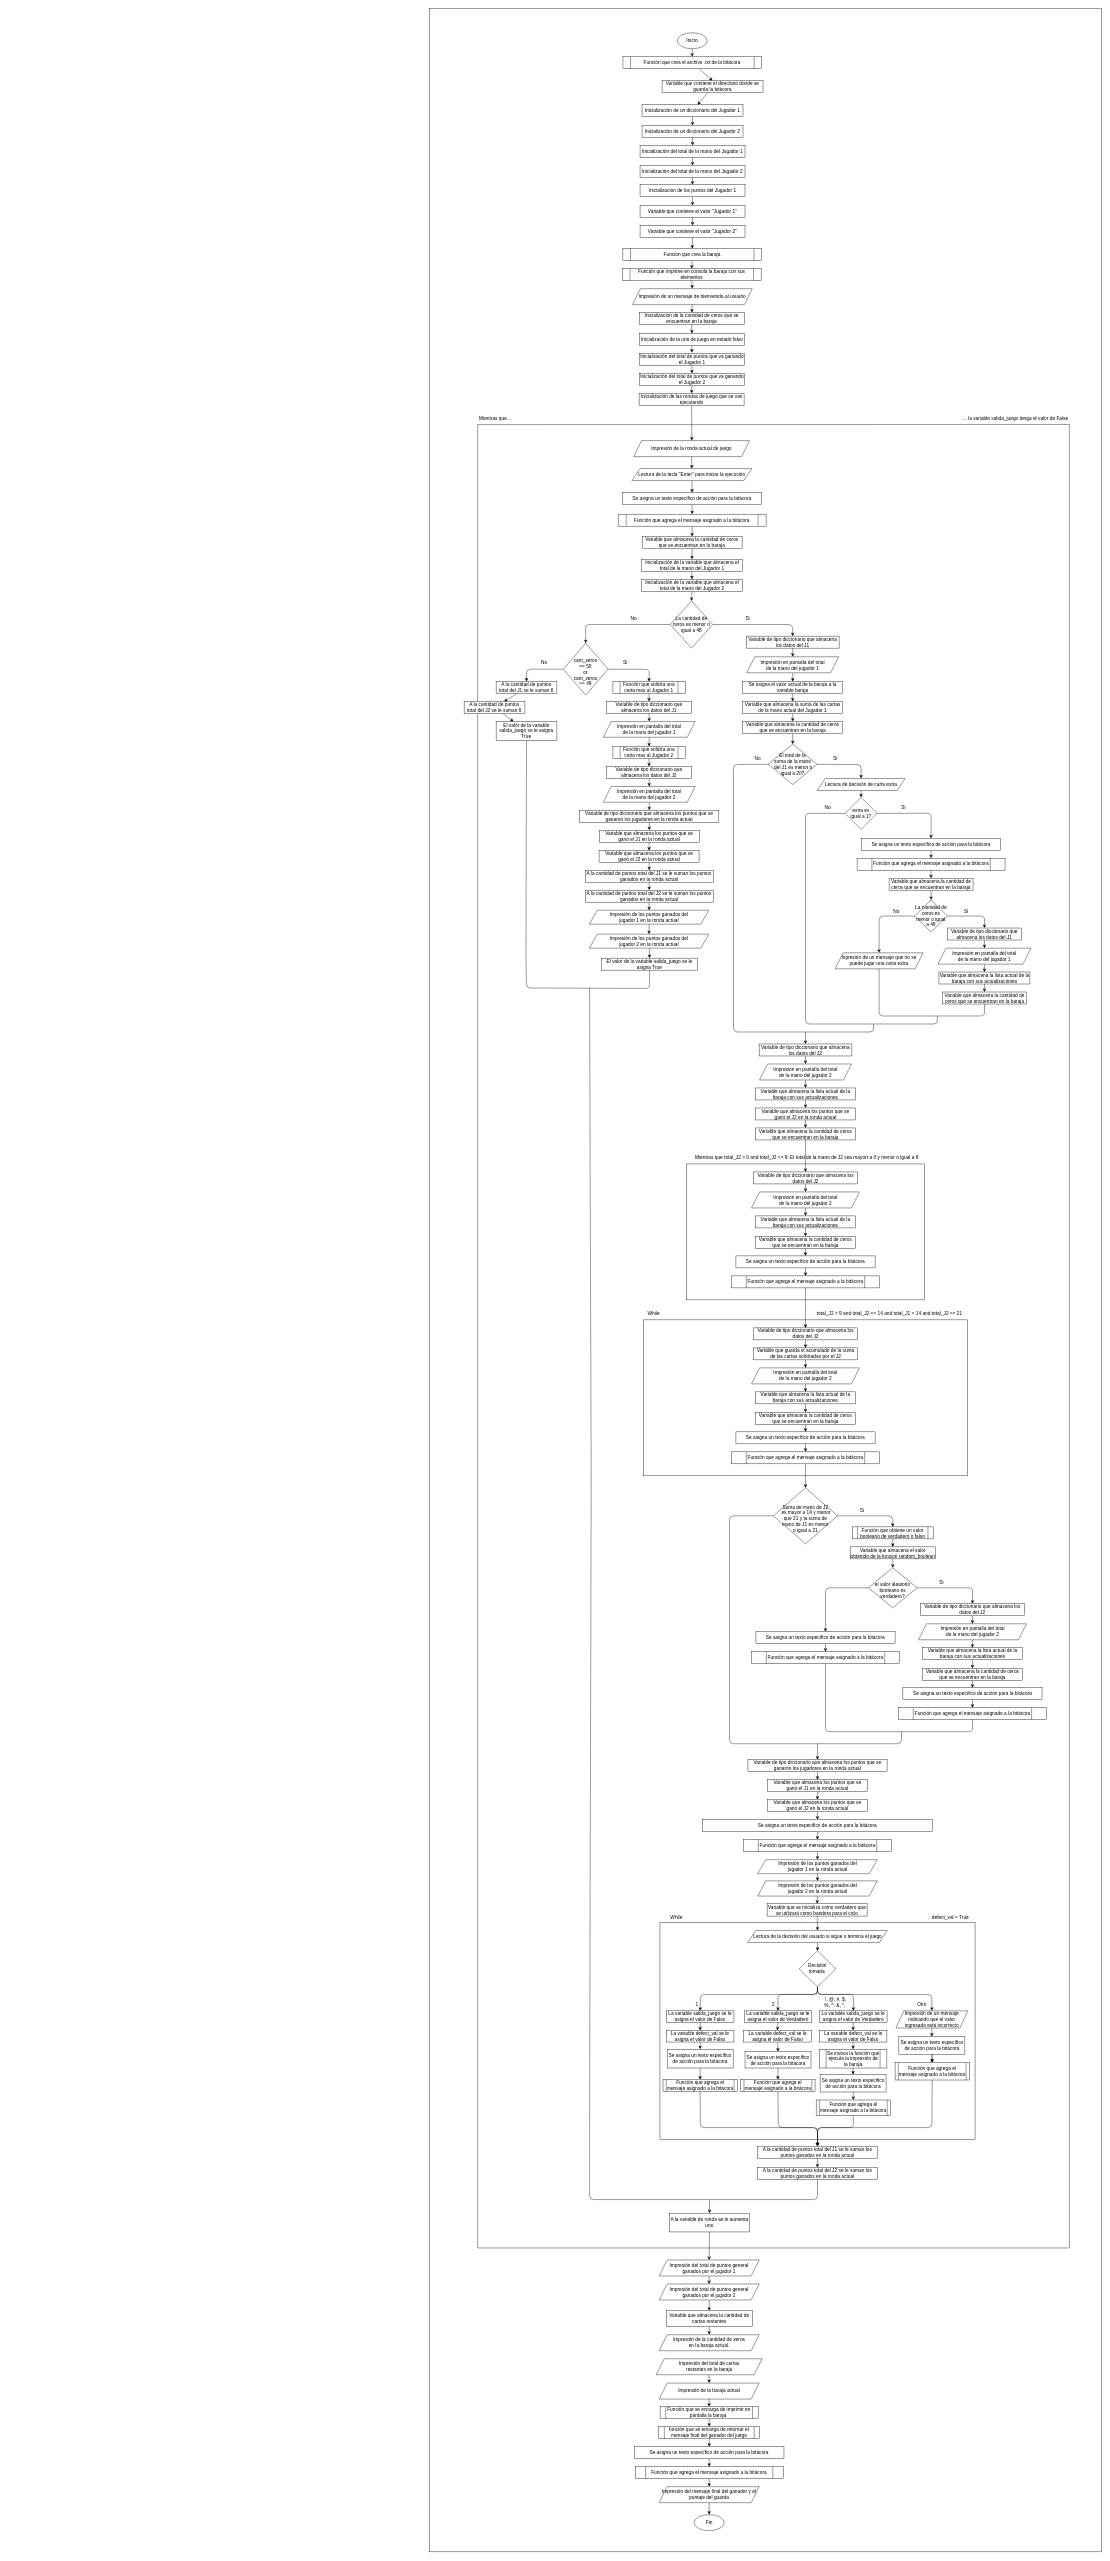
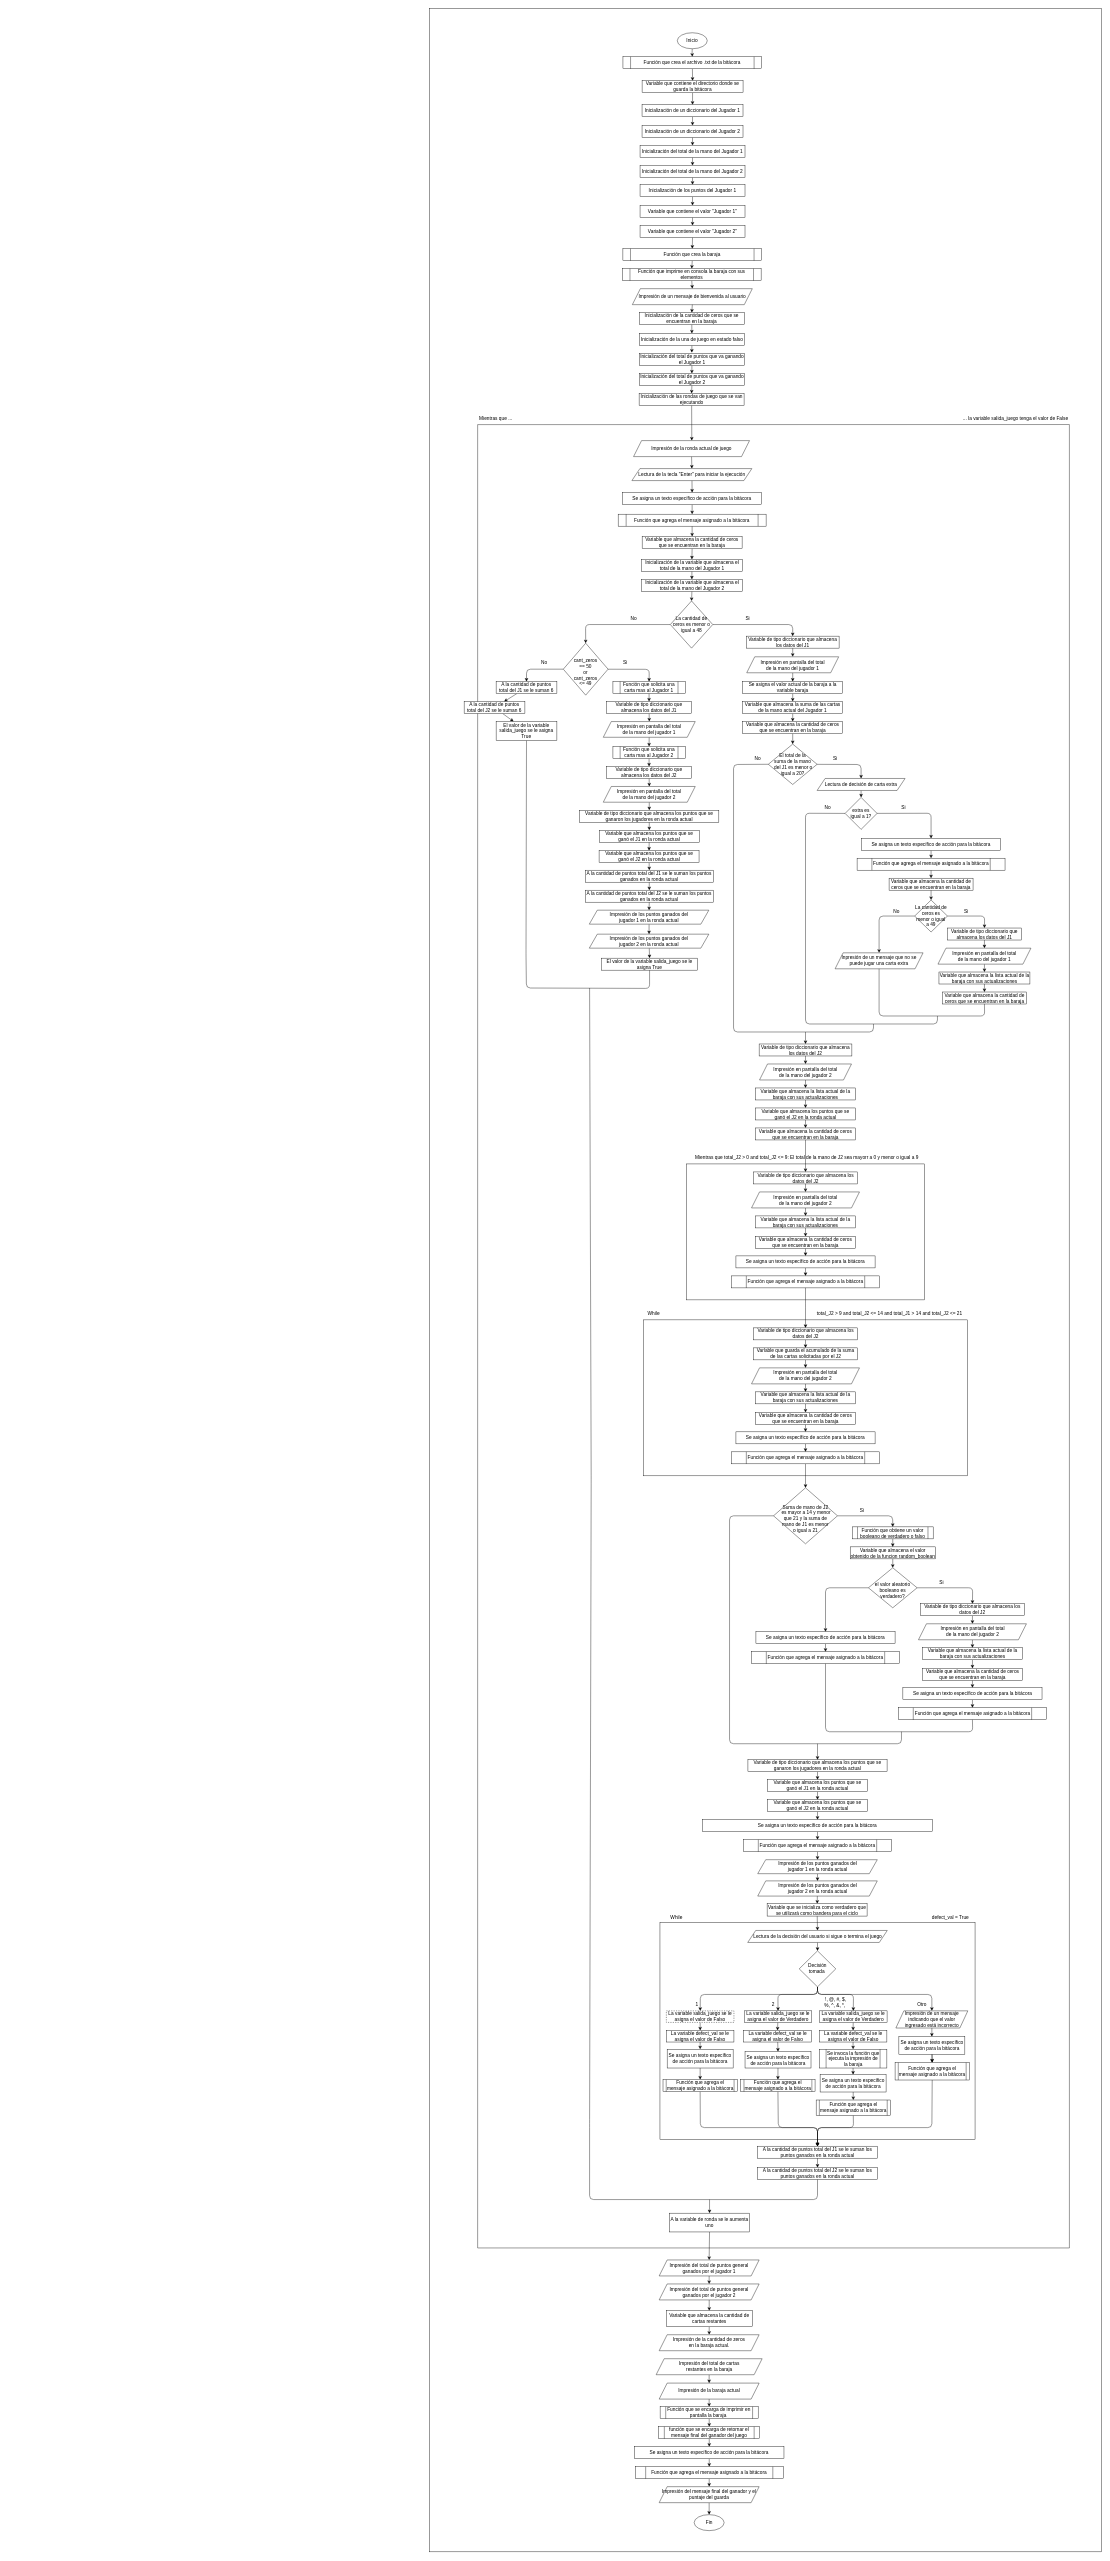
node "Variable que contiene el directorio donde se guarda la bitácora": moved (713, 86) -> (693, 86)
node "La variable salida_juego se le asigna el valor de Falso": style solid -> dashed
